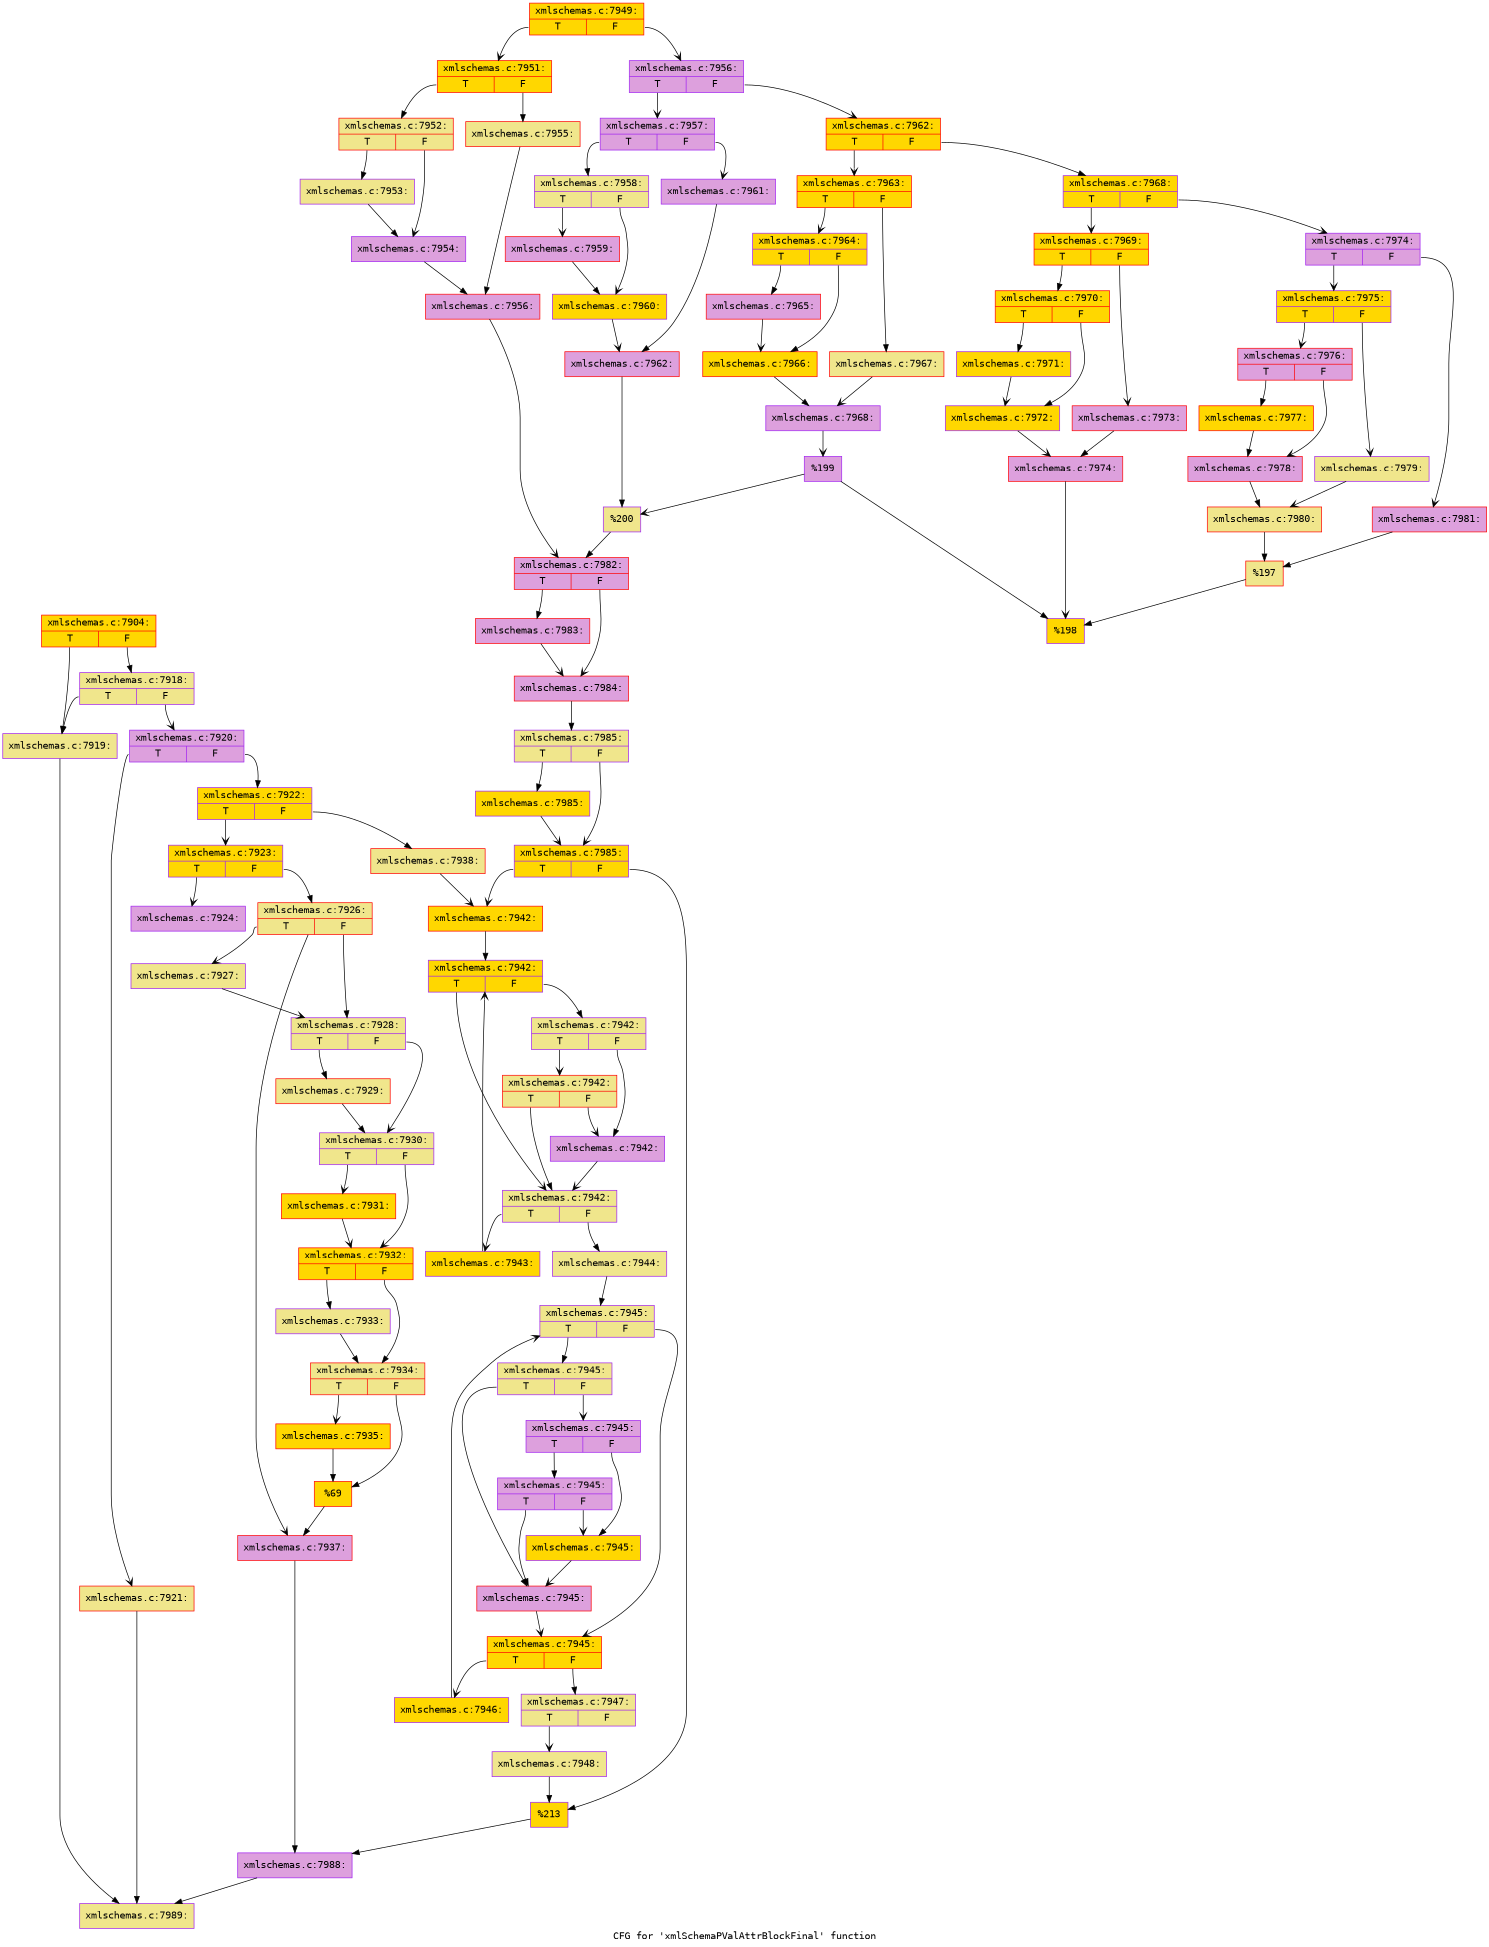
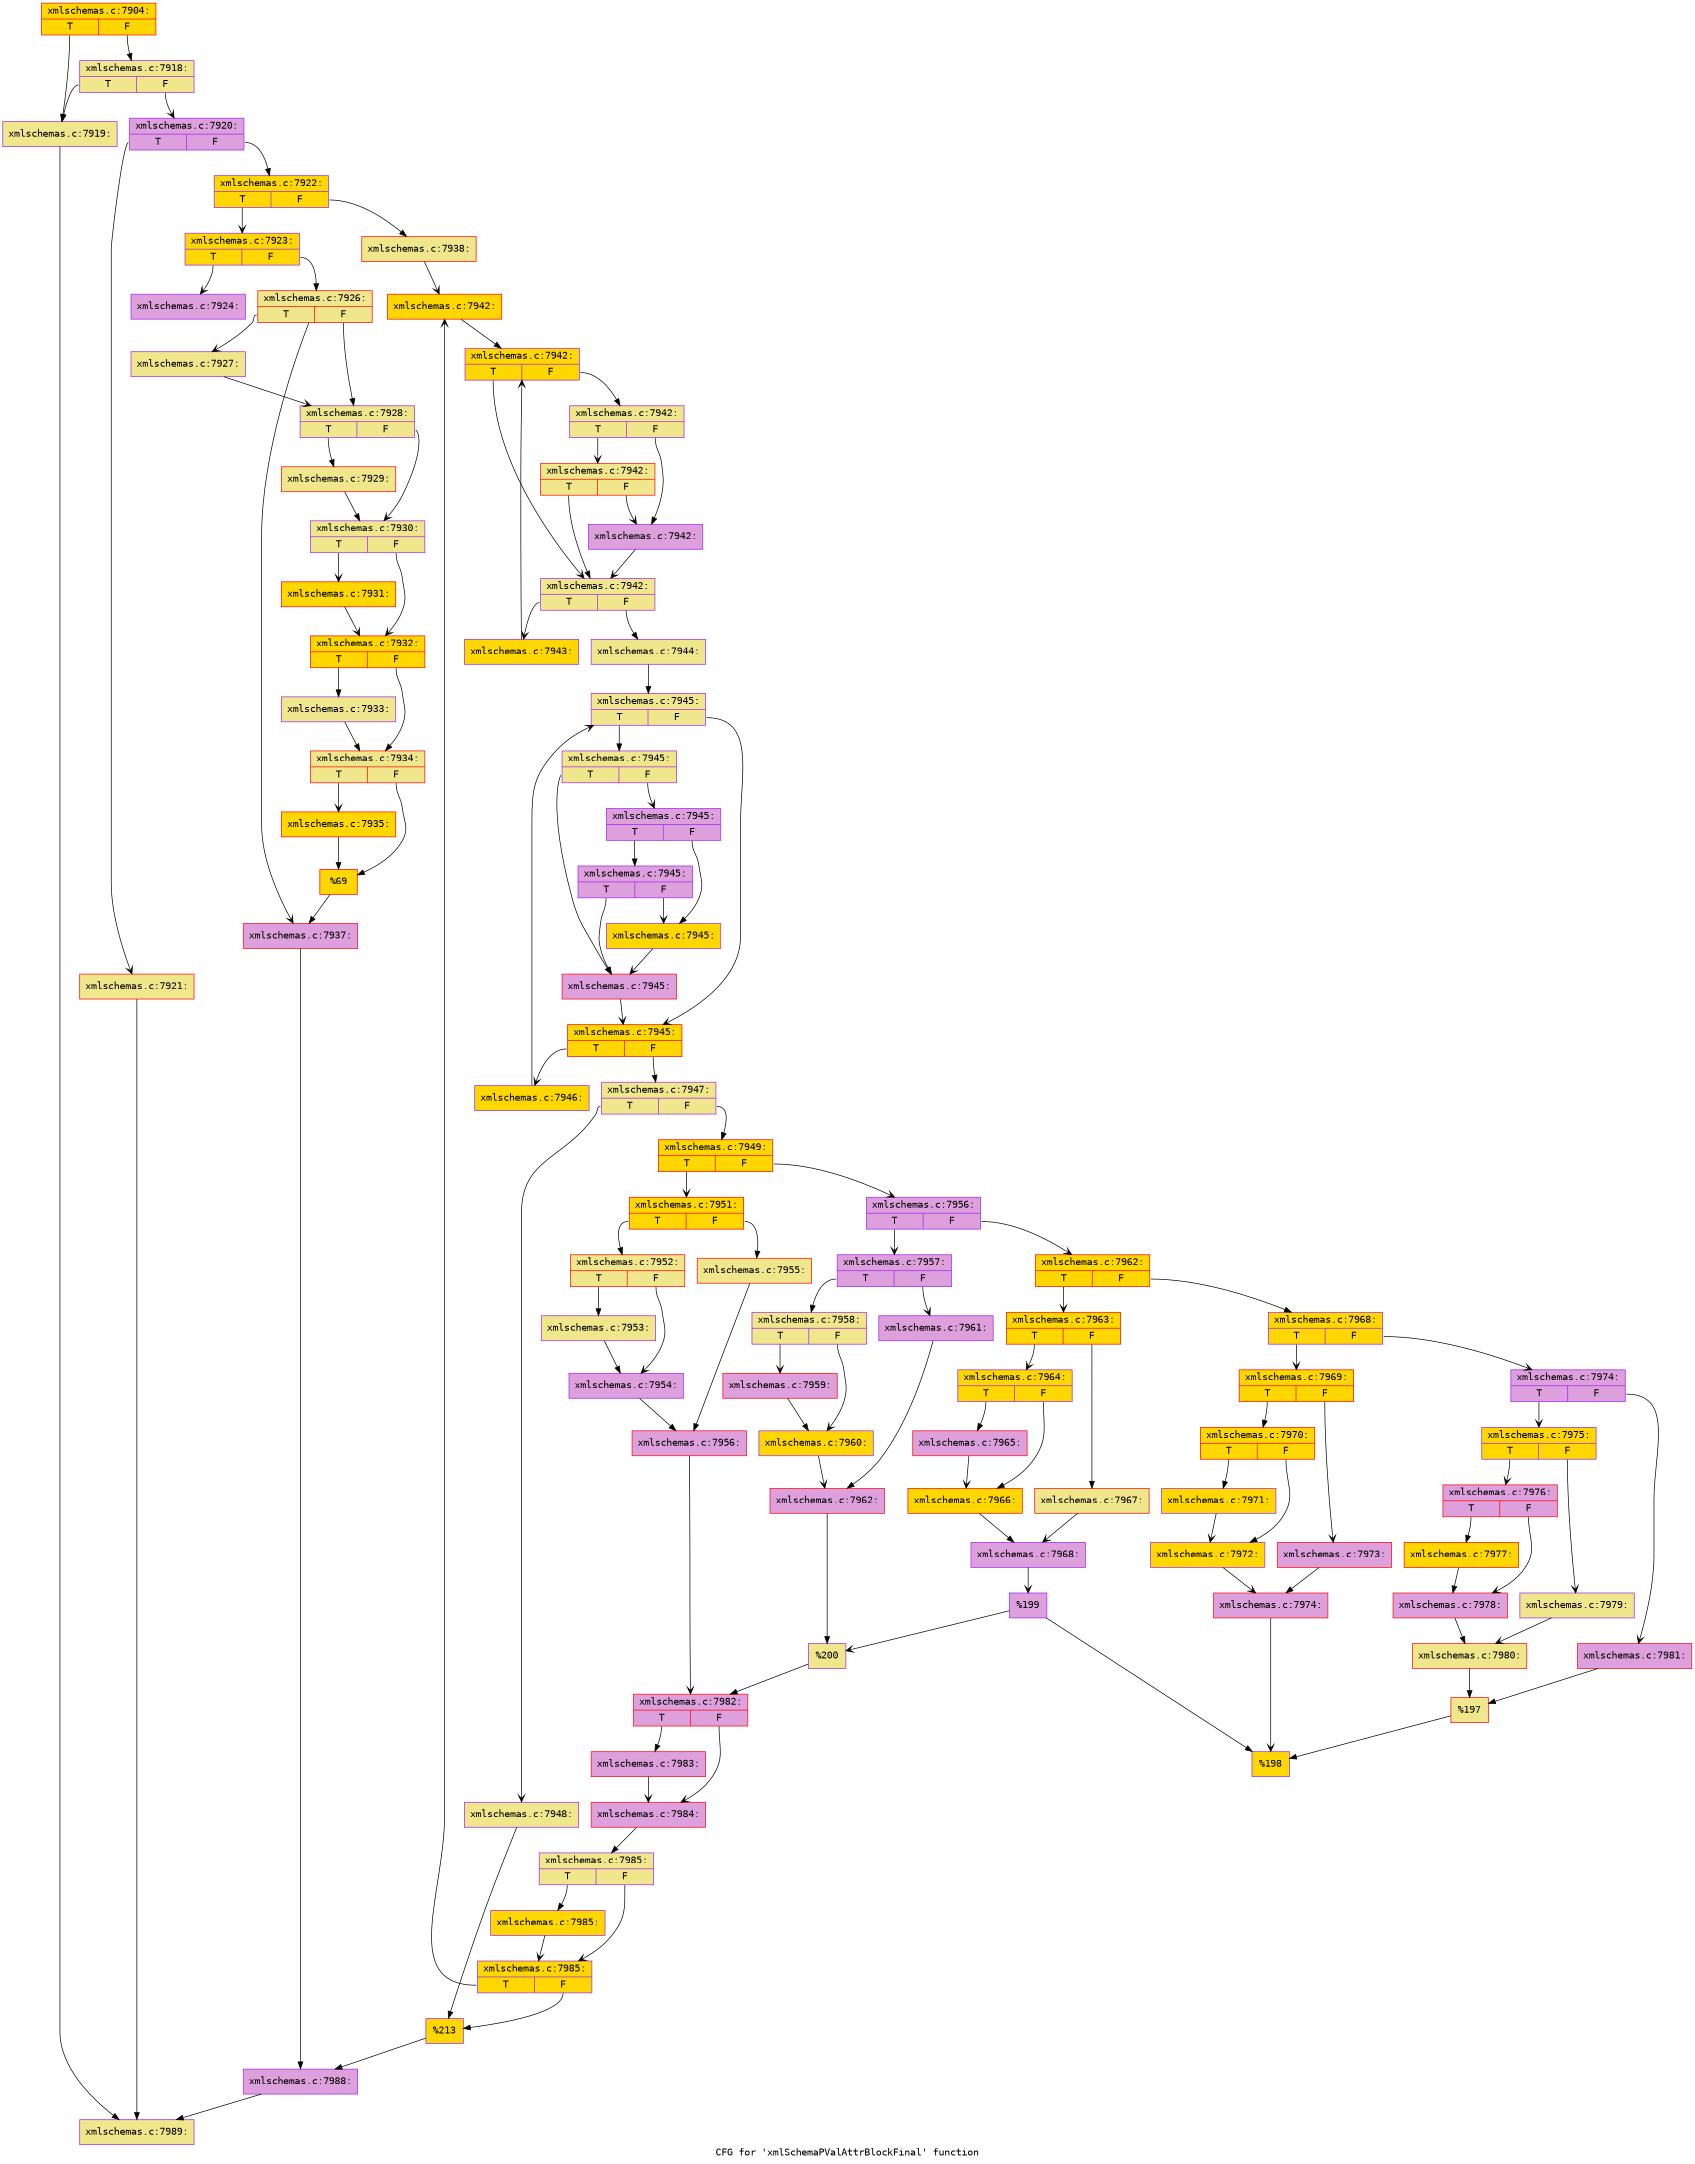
edge "xmlschemas.c:7947:" -> "xmlschemas.c:7949:": added
